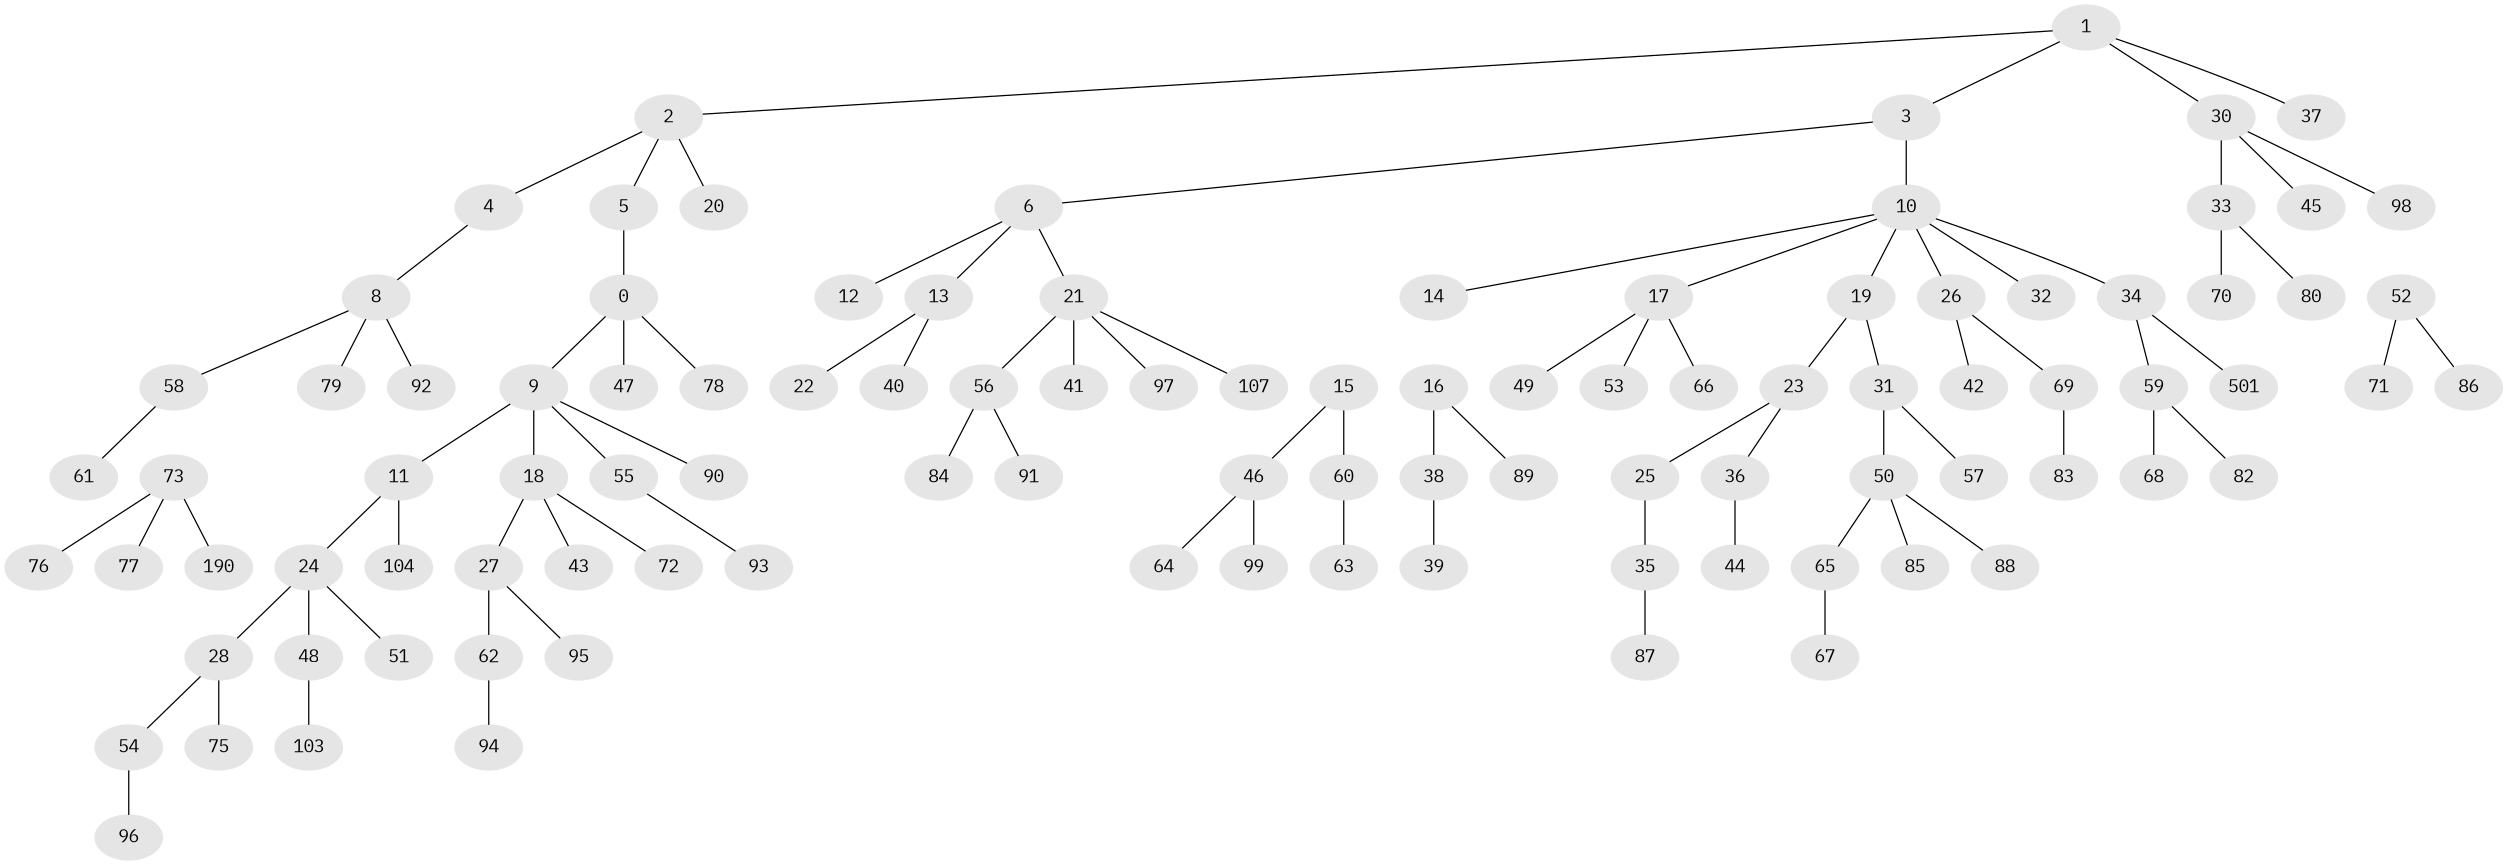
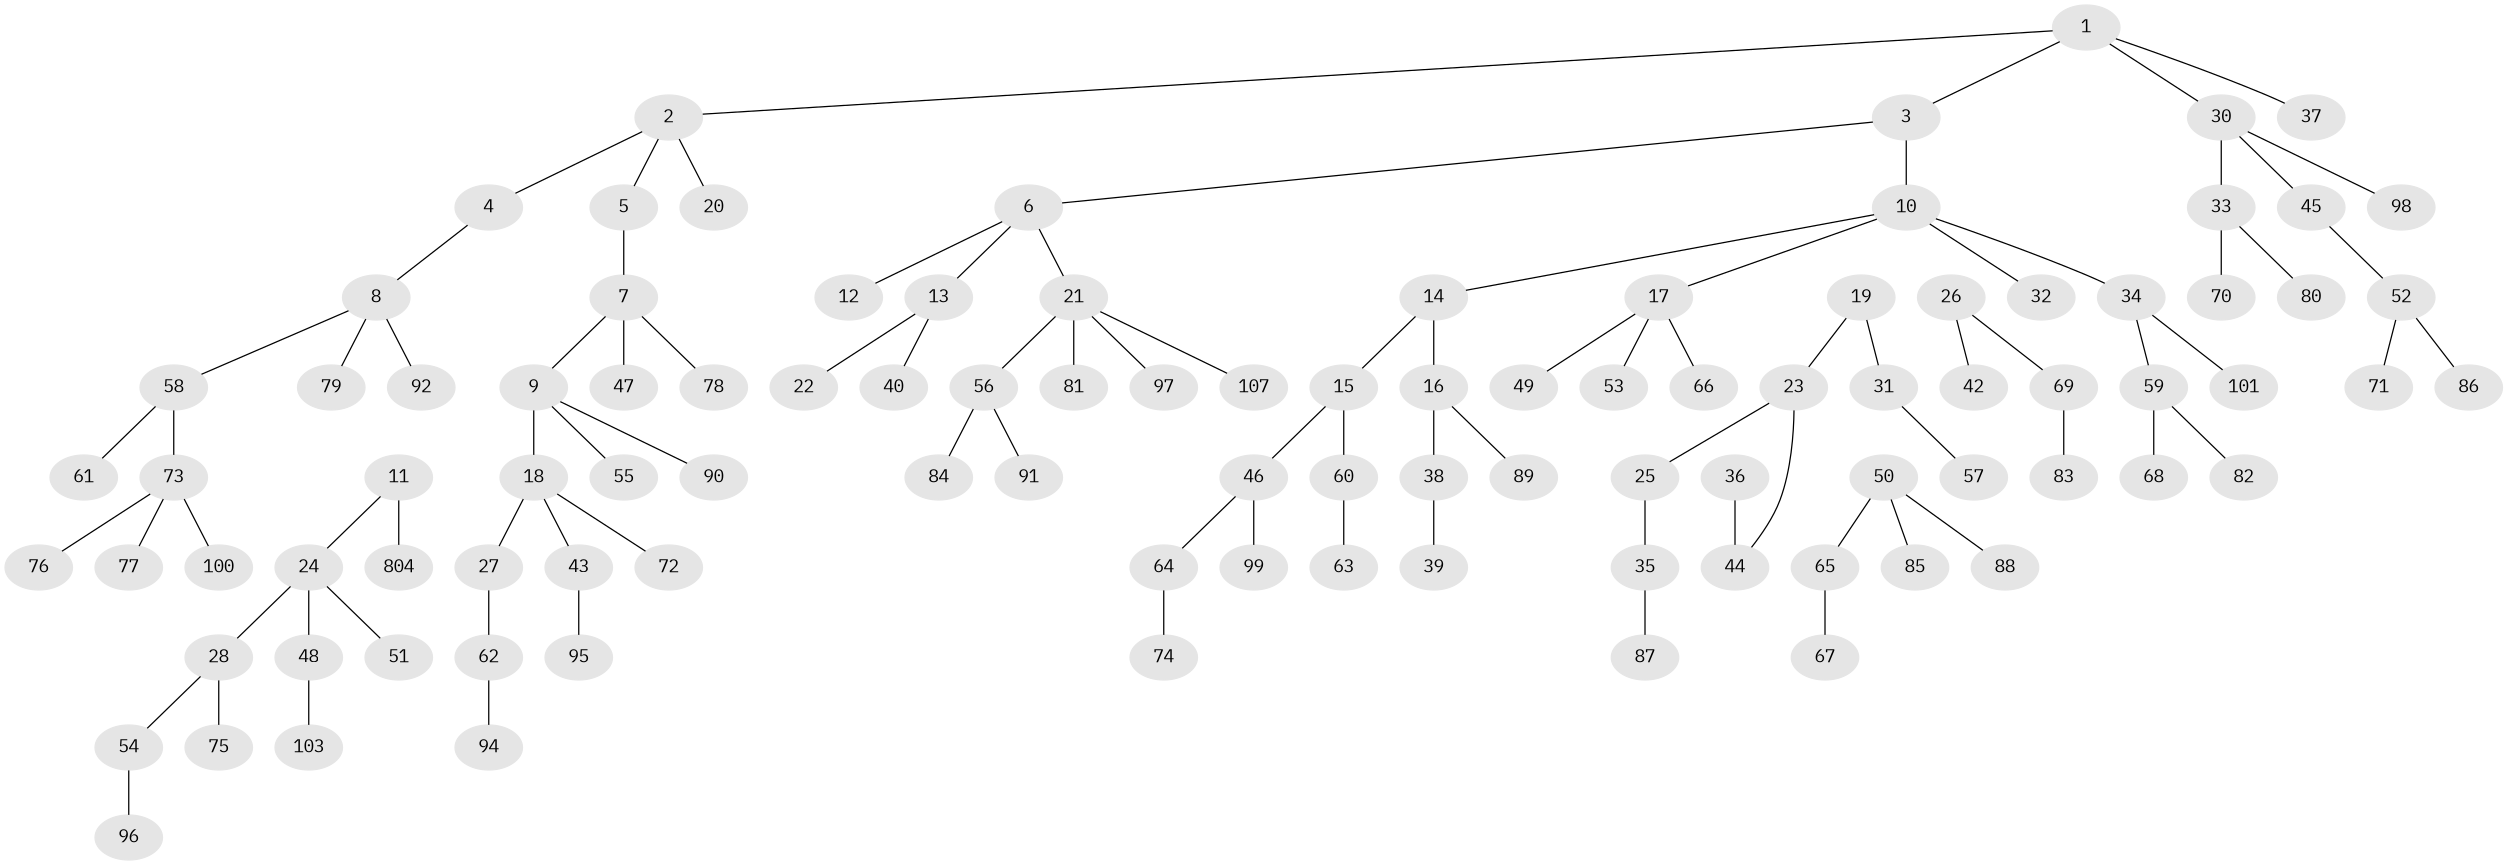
edge "45" -- "52": added
edge "10" -- "19": removed
edge "10" -- "26": removed
node "0": label "0" -> "7"
edge "14" -- "15": added
edge "14" -- "16": added
node "41": label "41" -> "81"
node "501": label "501" -> "101"
edge "58" -- "73": added
edge "9" -- "11": removed
edge "23" -- "36": now "23" -- "44"
edge "31" -- "50": removed
node "190": label "190" -> "100"
node "104": label "104" -> "804"
node "93": removed
edge "27" -- "95": now "43" -- "95"
node "74": added
